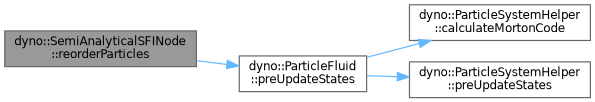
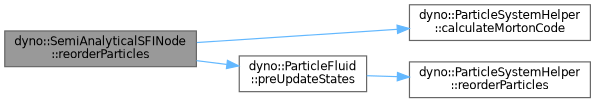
edge "dyno::ParticleFluid ::preUpdateStates" -> "dyno::ParticleSystemHelper ::calculateMortonCode": now "dyno::SemiAnalyticalSFINode ::reorderParticles" -> "dyno::ParticleSystemHelper ::calculateMortonCode"
node "dyno::ParticleSystemHelper ::preUpdateStates": label "dyno::ParticleSystemHelper ::preUpdateStates" -> "dyno::ParticleSystemHelper ::reorderParticles"
